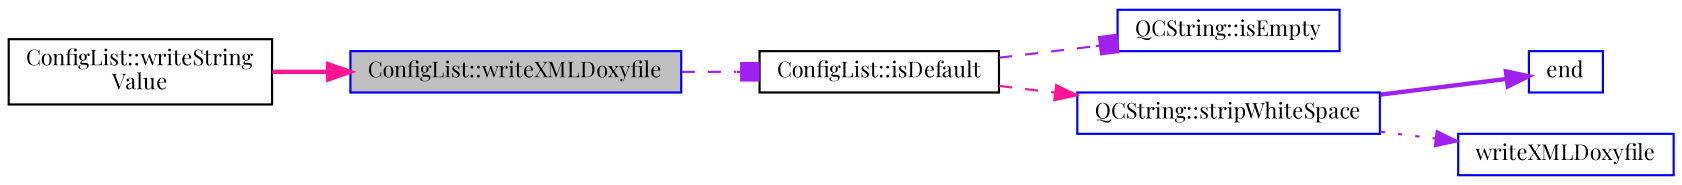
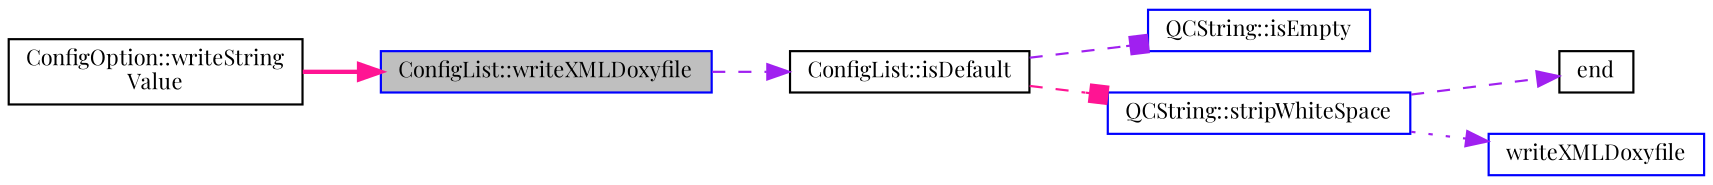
node "ConfigList::writeString Value": label "ConfigList::writeString Value" -> "ConfigOption::writeString Value"
edge "ConfigList::writeXMLDoxyfile" -> "ConfigList::isDefault": arrowhead box -> normal
node "end": color blue -> black
edge "QCString::stripWhiteSpace" -> "end": style bold -> dashed
edge "ConfigList::isDefault" -> "QCString::stripWhiteSpace": arrowhead normal -> box
